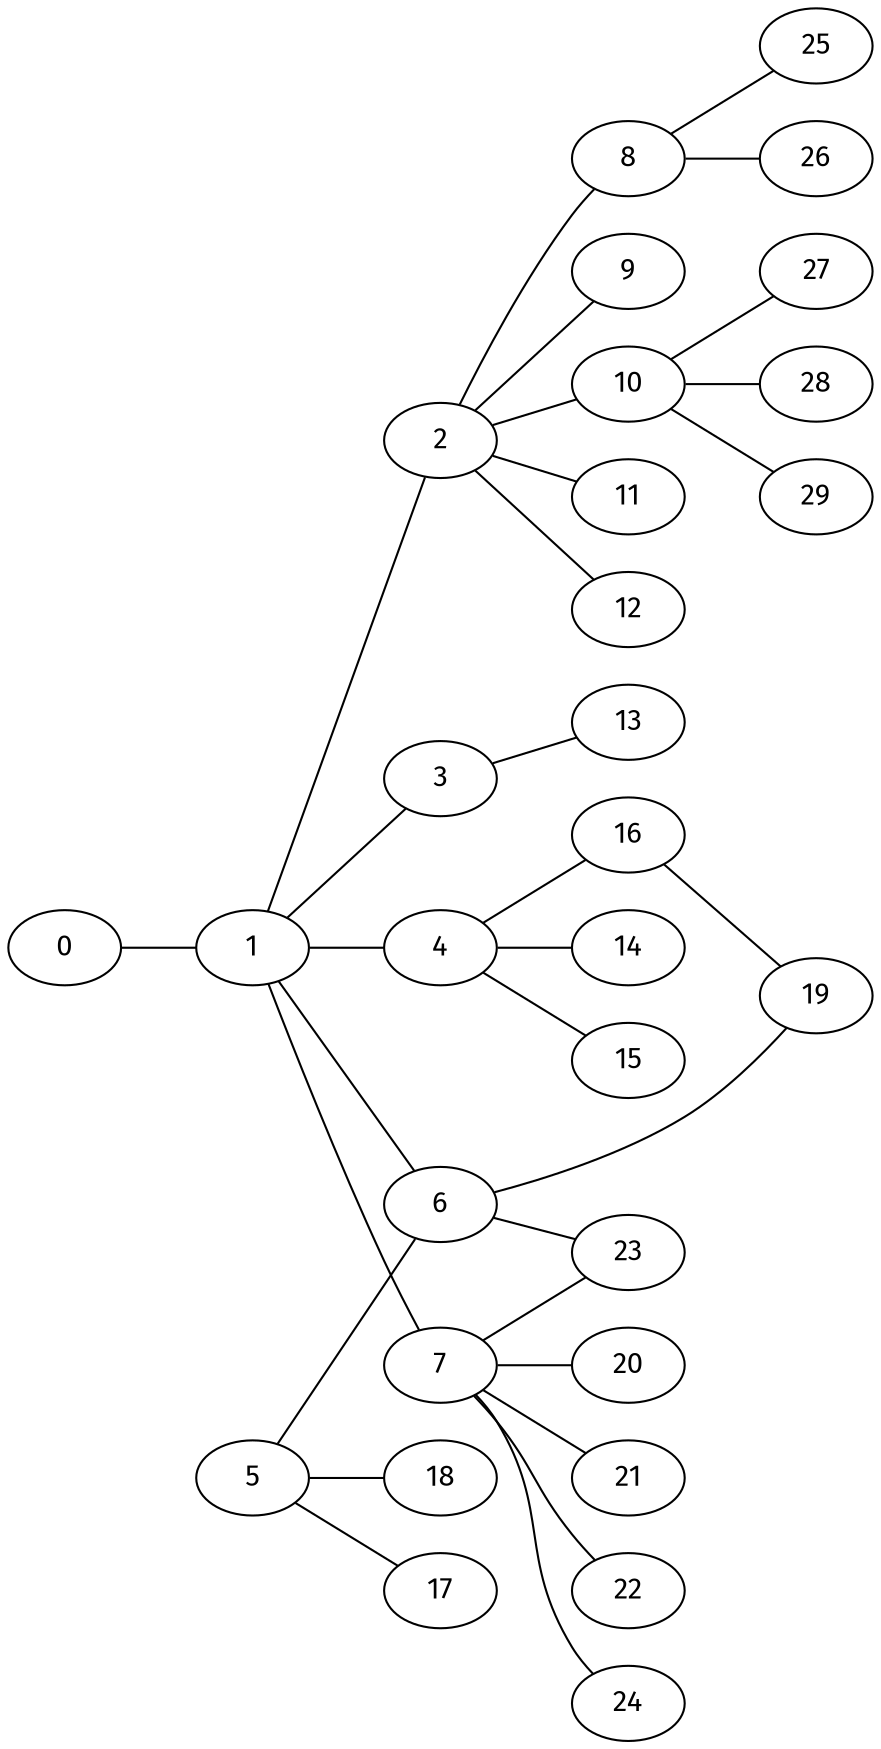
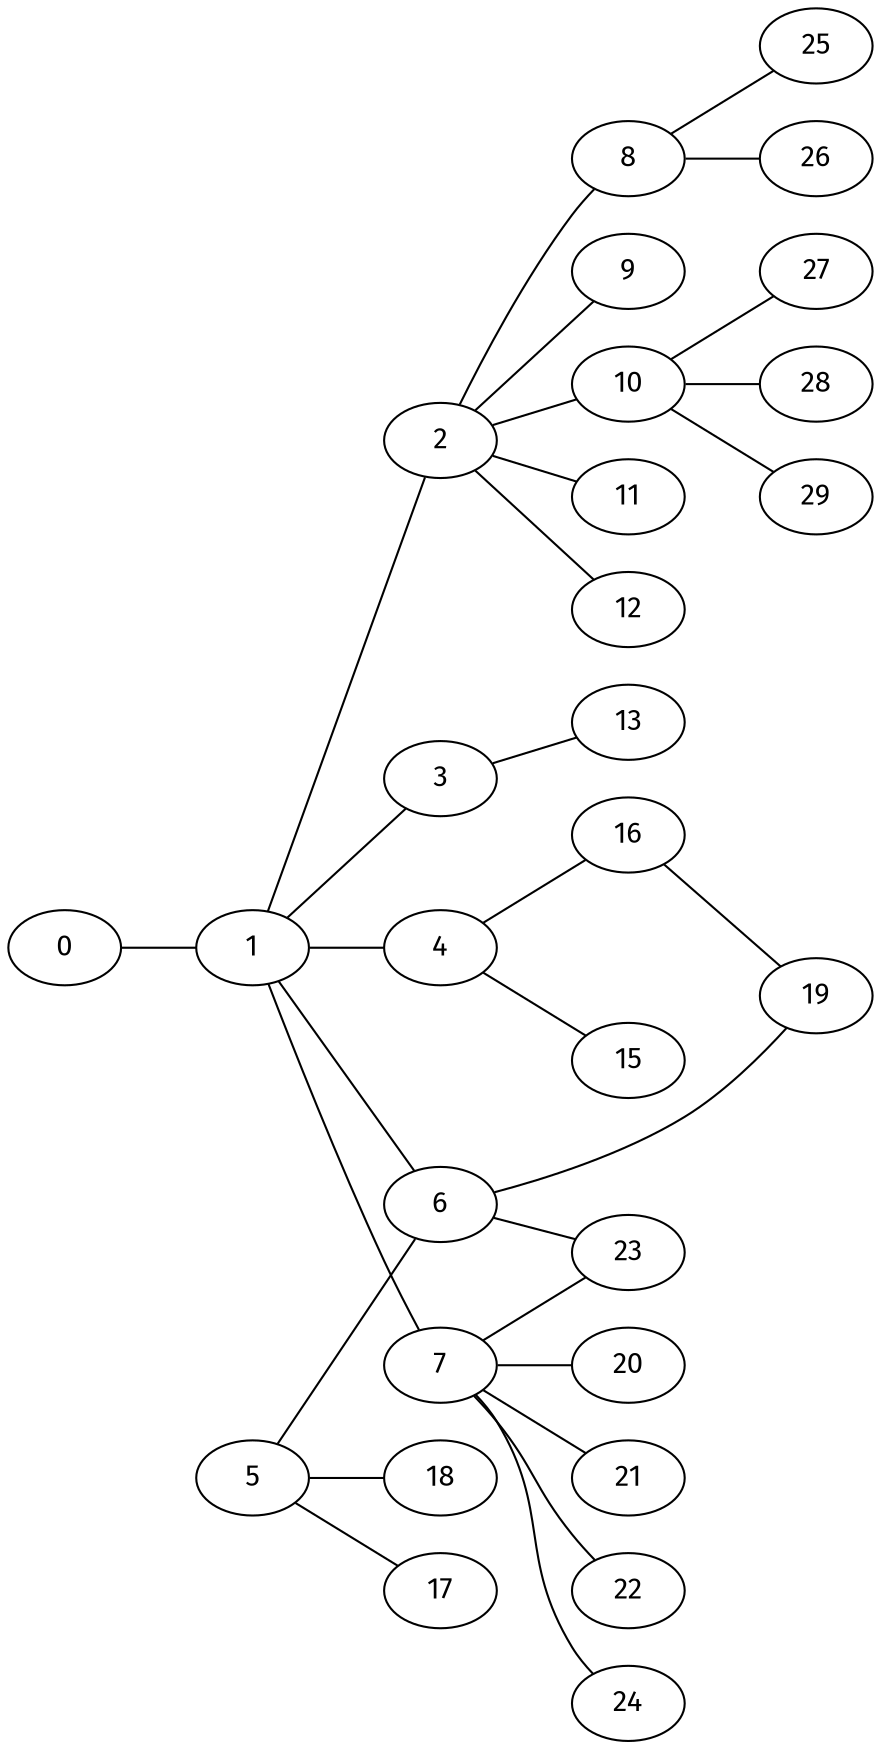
node "14": removed
